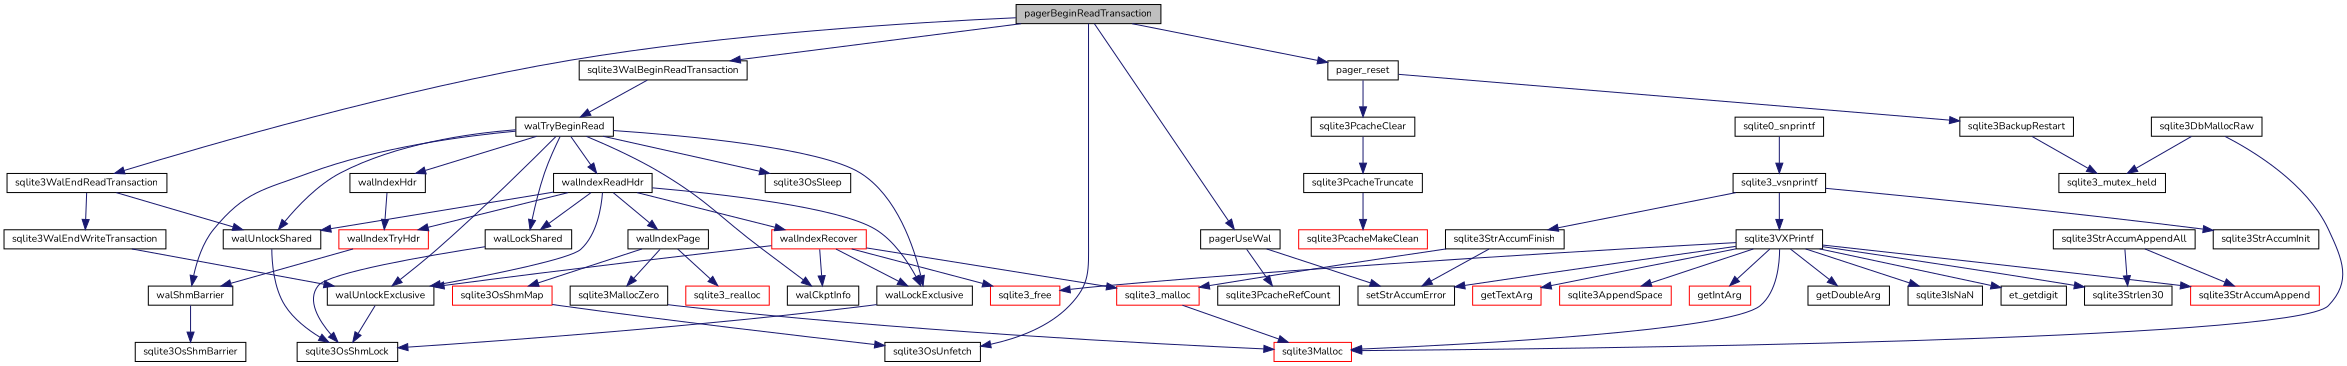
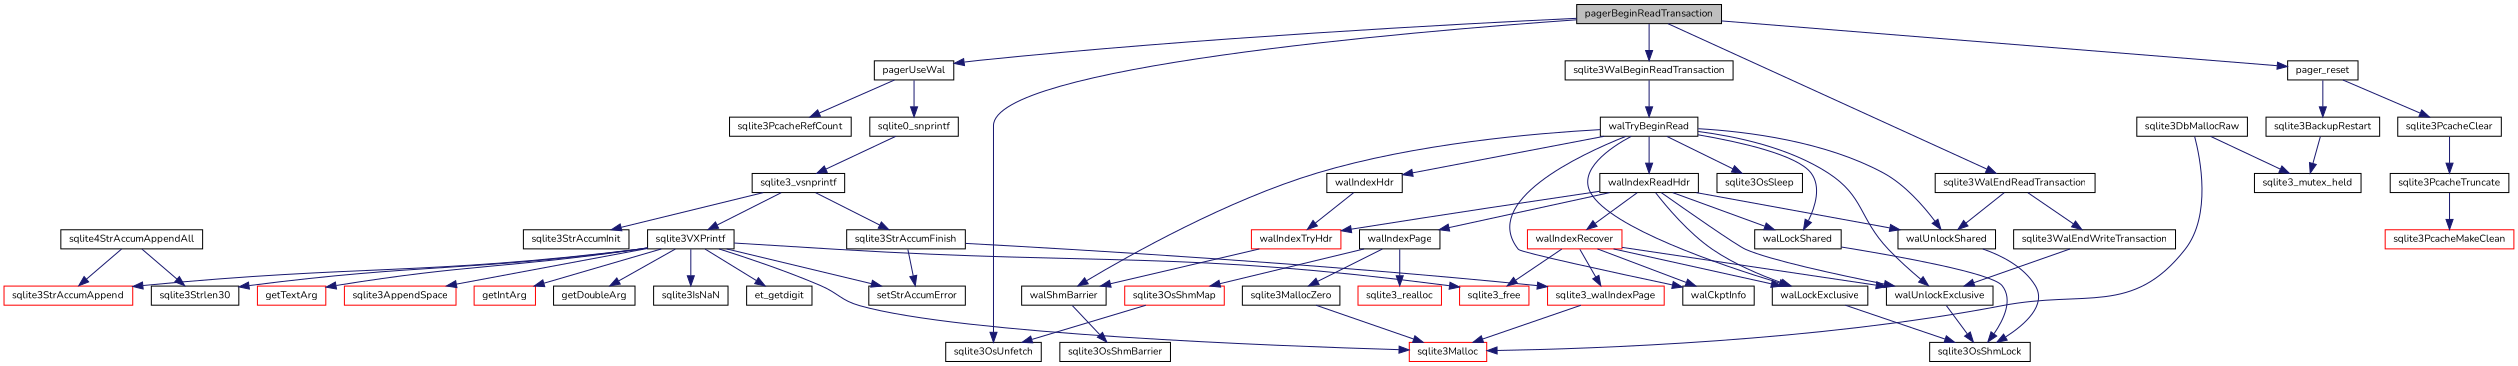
node "sqlite3StrAccumAppendAll": label "sqlite3StrAccumAppendAll" -> "sqlite4StrAccumAppendAll"
edge "pagerUseWal" -> "setStrAccumError": now "pagerUseWal" -> "sqlite0_snprintf"
node "sqlite3_malloc": label "sqlite3_malloc" -> "sqlite3_walIndexPage"
